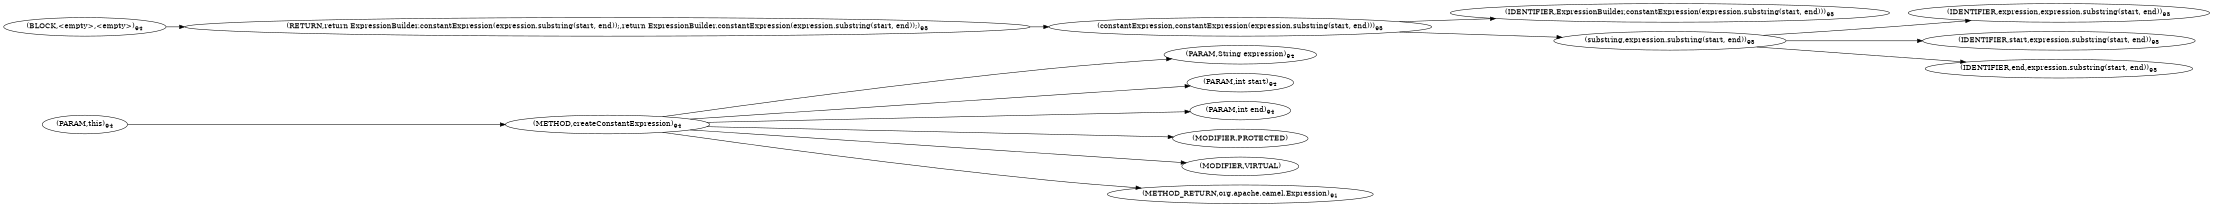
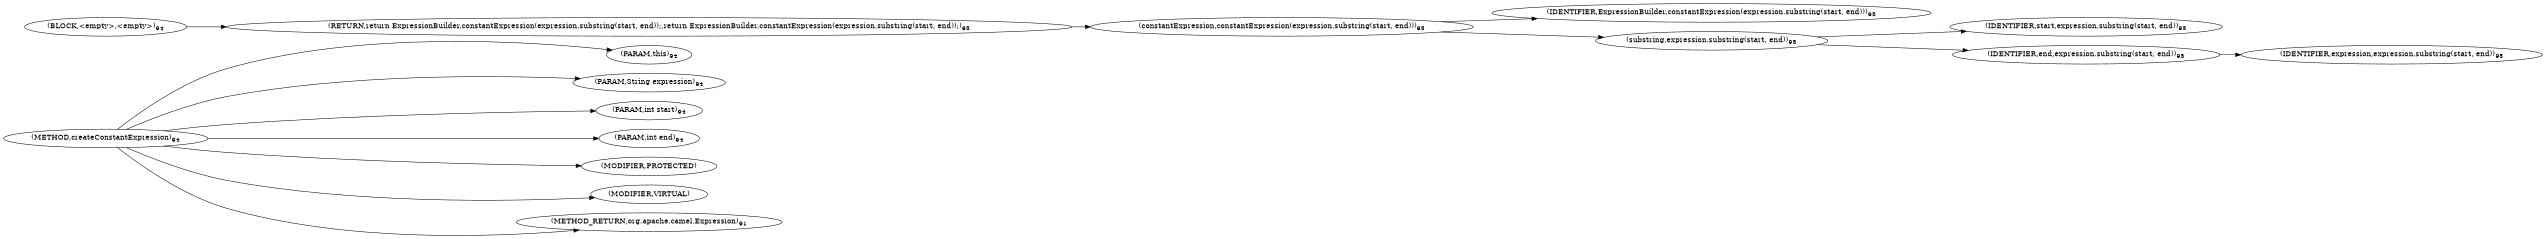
edge "(substring,expression.substring(start, end))" -> "(IDENTIFIER,expression,expression.substring(start, end))": now "(IDENTIFIER,end,expression.substring(start, end))" -> "(IDENTIFIER,expression,expression.substring(start, end))"
edge "(PARAM,this)" -> "(METHOD,createConstantExpression)": reversed
